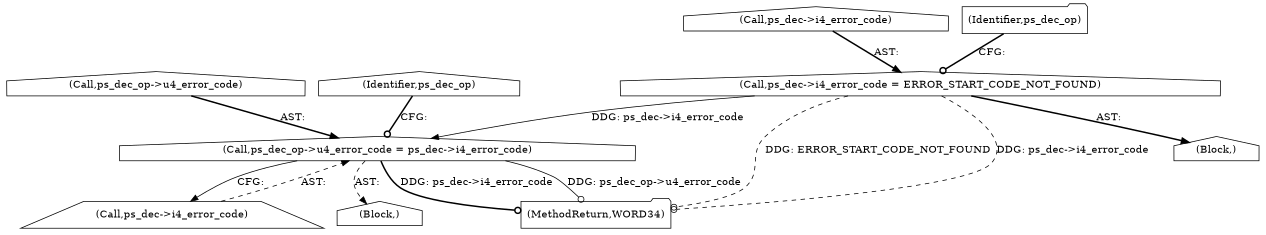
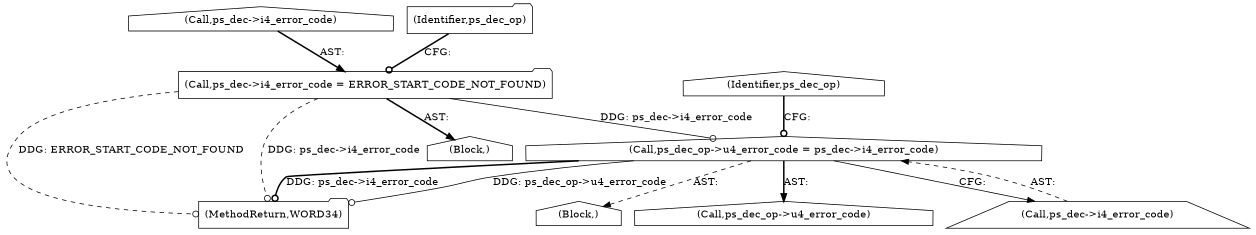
node "(Call,ps_dec->i4_error_code = ERROR_START_CODE_NOT_FOUND)": shape house -> folder
edge "(Call,ps_dec->i4_error_code = ERROR_START_CODE_NOT_FOUND)" -> "(Call,ps_dec_op->u4_error_code = ps_dec->i4_error_code)": arrowhead normal -> odot
edge "(Call,ps_dec_op->u4_error_code)" -> "(Call,ps_dec_op->u4_error_code = ps_dec->i4_error_code)": reversed
